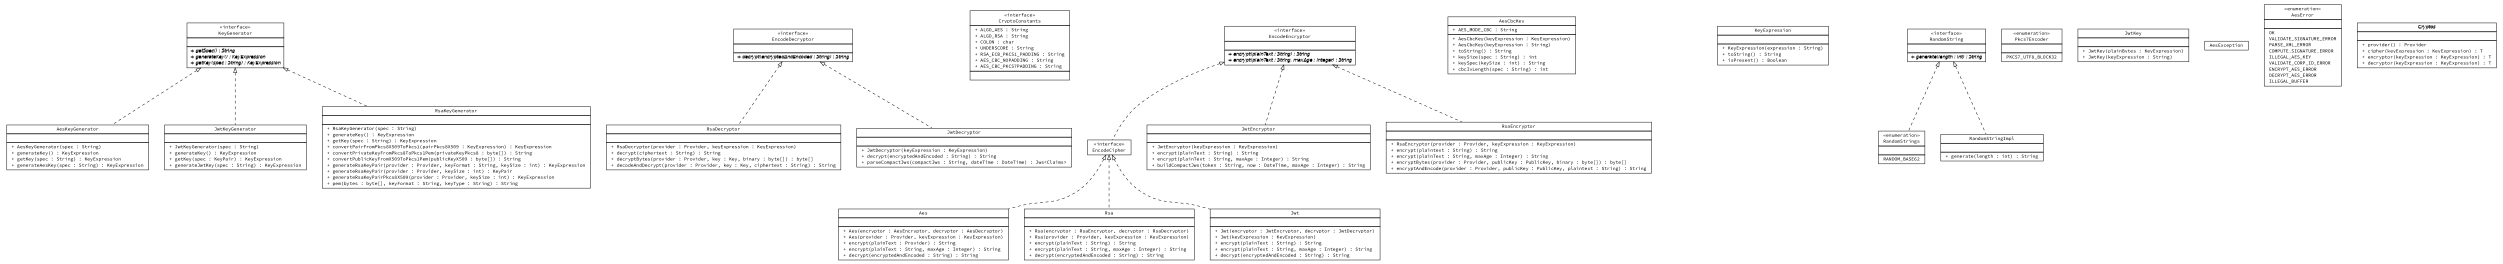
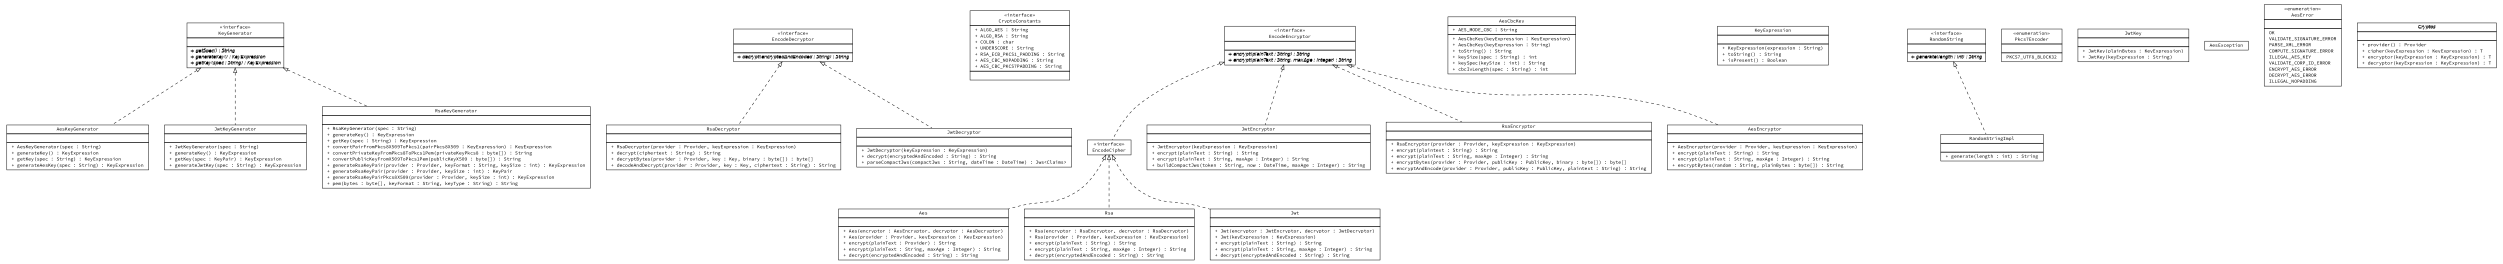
node "AesError": text "ILLEGAL_BUFFER" -> "ILLEGAL_NOPADDING"
node "AesEncryptor": added
node "RandomStrings": removed
